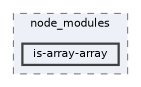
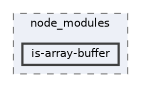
node "is-array-array": label "is-array-array" -> "is-array-buffer"
